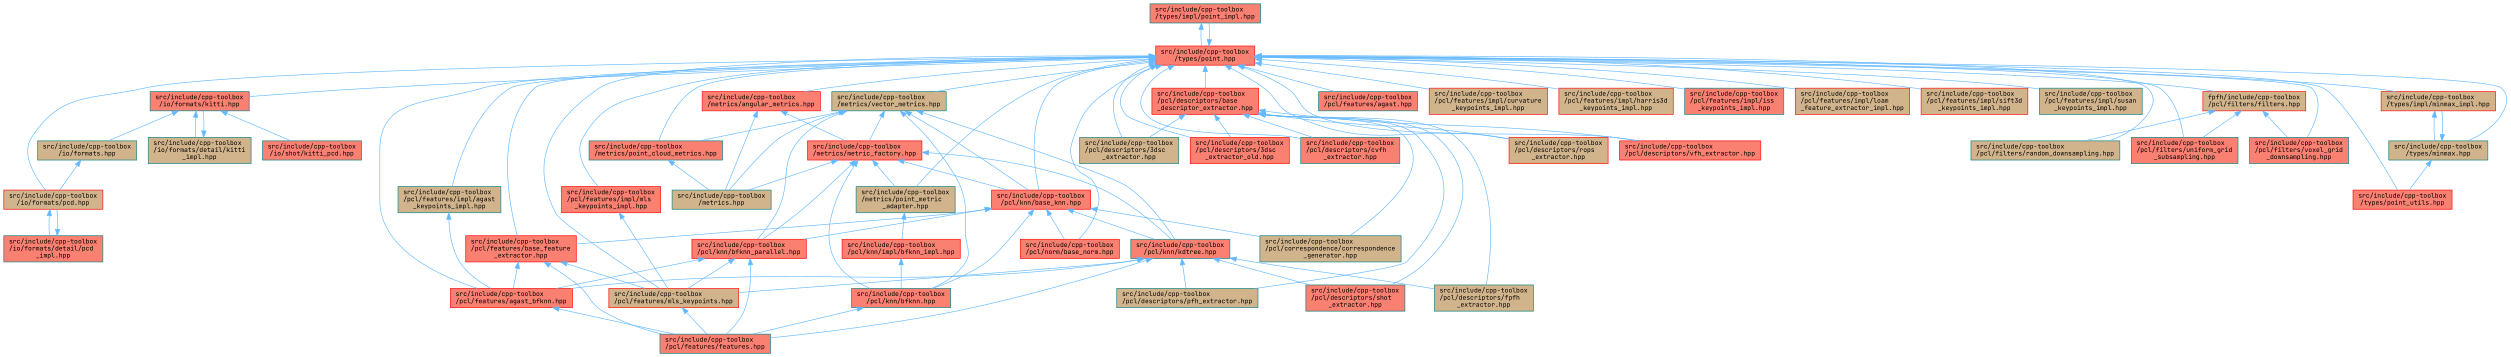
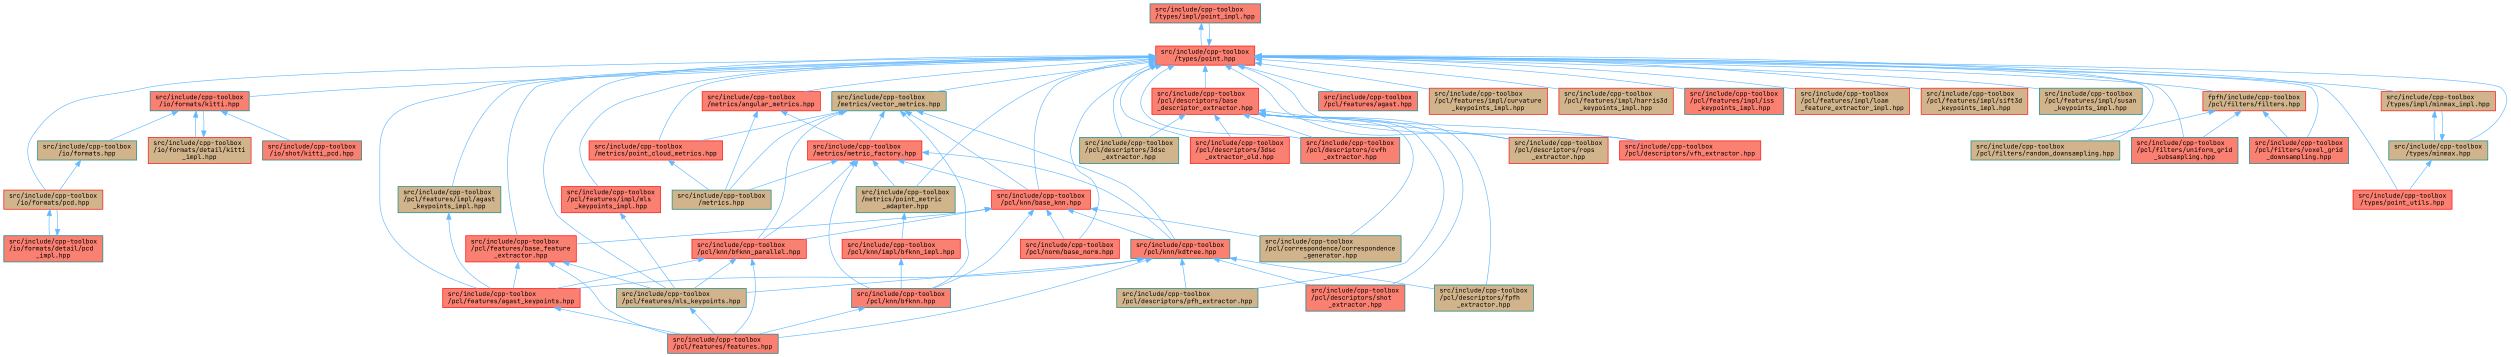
node "src/include/cpp-toolbox /io/formats/detail/kitti _impl.hpp": color teal -> red
node "src/include/cpp-toolbox /metrics/point_cloud_metrics.hpp": color teal -> red
node "src/include/cpp-toolbox /pcl/features/agast_bfknn.hpp": label "src/include/cpp-toolbox /pcl/features/agast_bfknn.hpp" -> "src/include/cpp-toolbox /pcl/features/agast_keypoints.hpp"
node "src/include/cpp-toolbox /pcl/features/mls_keypoints.hpp": color red -> teal
